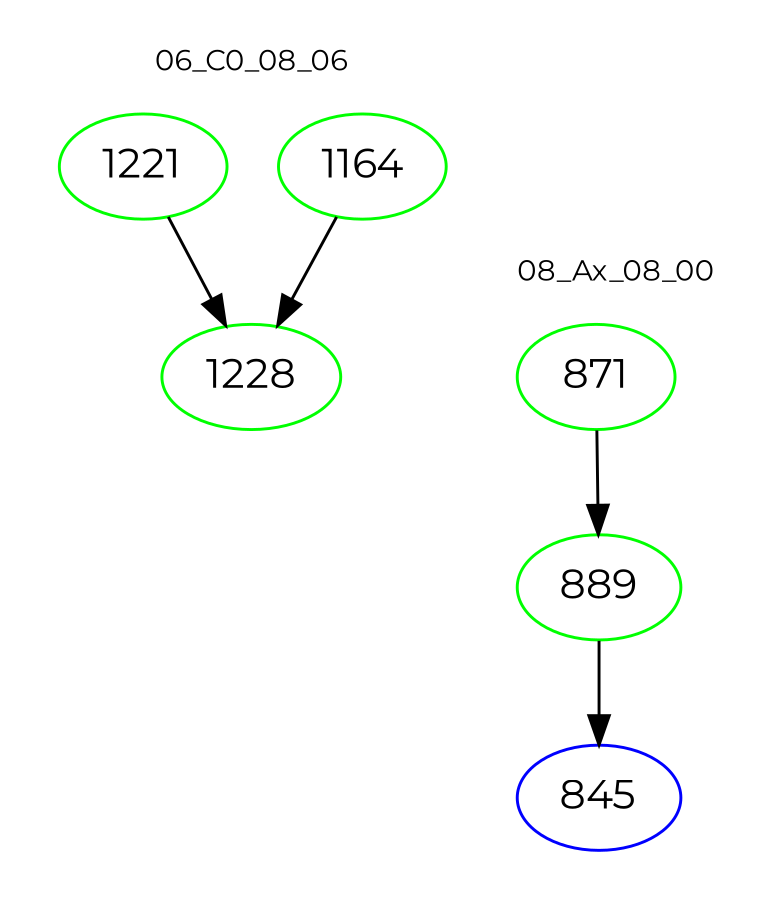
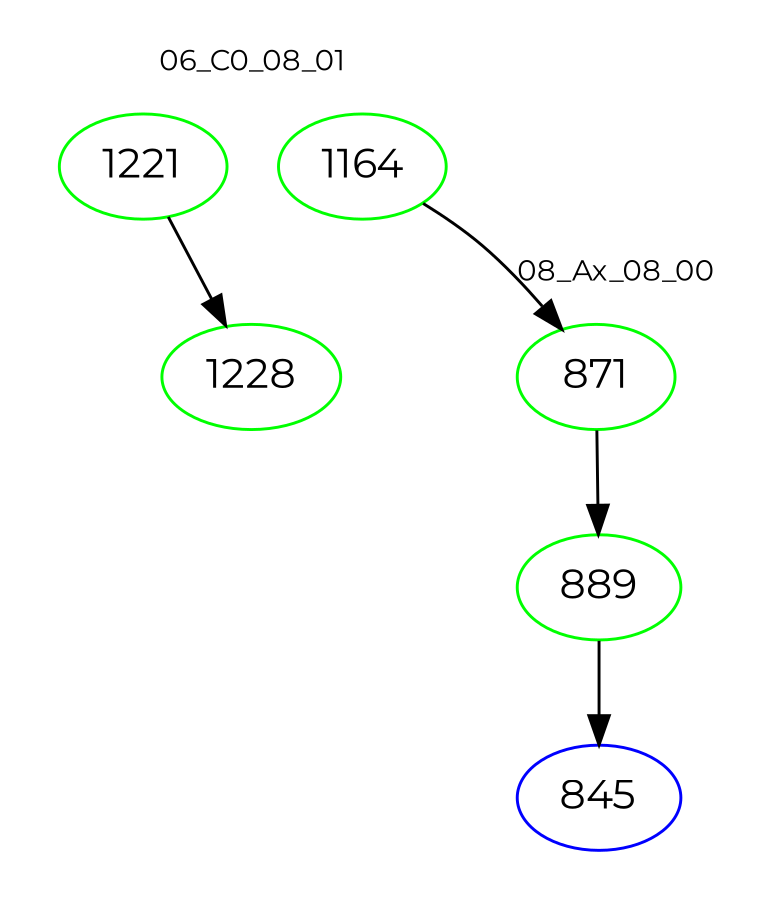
cluster "06_C0_08_06": label "06_C0_08_06" -> "06_C0_08_01"
edge "1164" -> "1228": now "1164" -> "871"
